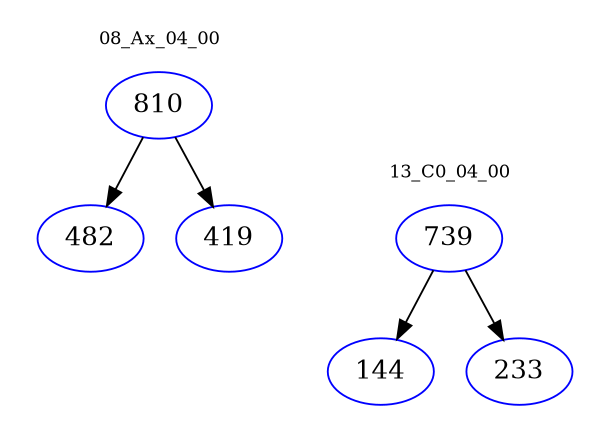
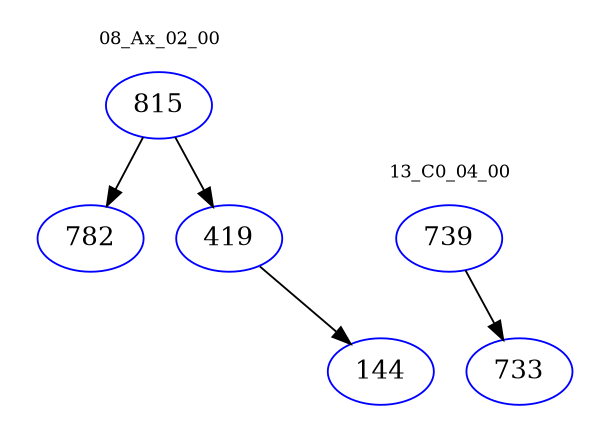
cluster "08_Ax_04_00": label "08_Ax_04_00" -> "08_Ax_02_00"
node "810": label "810" -> "815"
node "482": label "482" -> "782"
edge "739" -> "144": now "419" -> "144"
node "233": label "233" -> "733"
